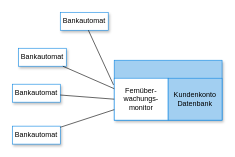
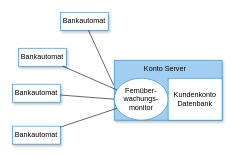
node "Konto Server": added
node "Fernüber-wachungs-monitor": shape rectangle -> ellipse
node "Kundenkonto Datenbank": fillcolor #a2cff1 -> #ffffff
